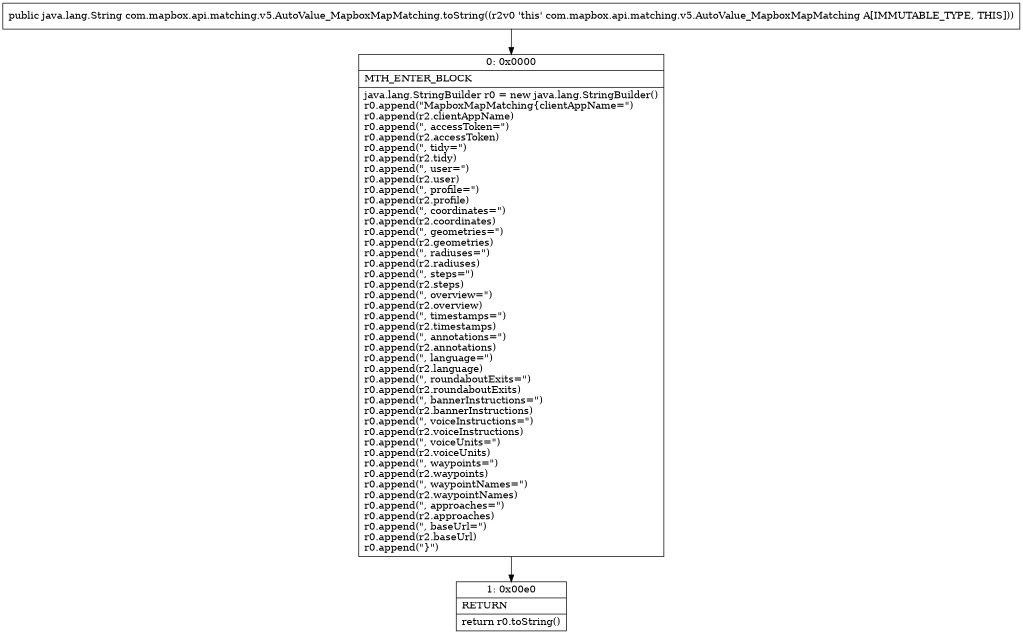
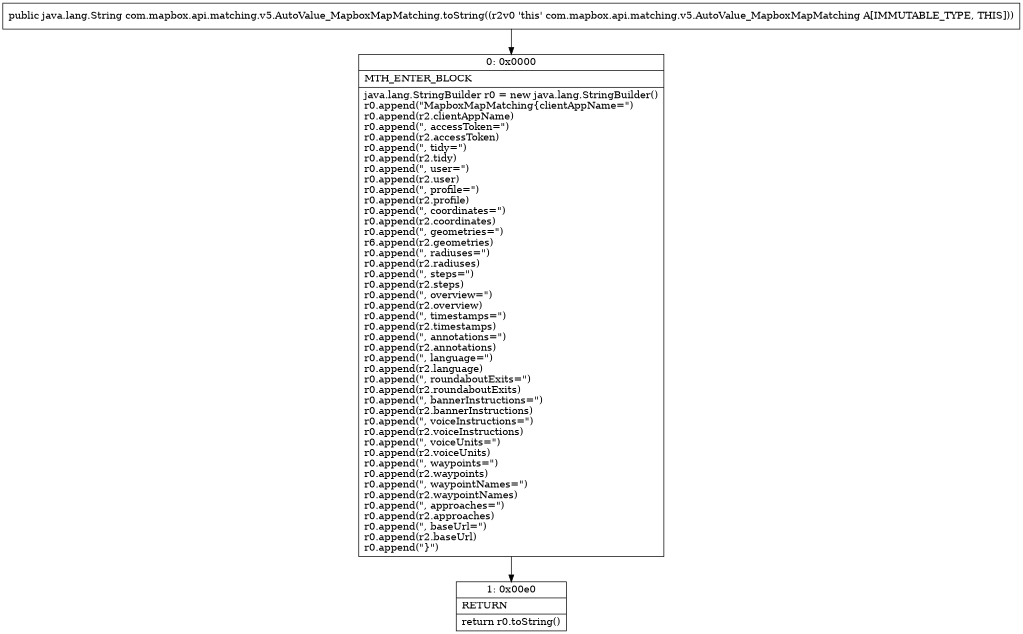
node "0: 0x0000": text "r0.append(r2.geometries)" -> "r6.append(r2.geometries)"
